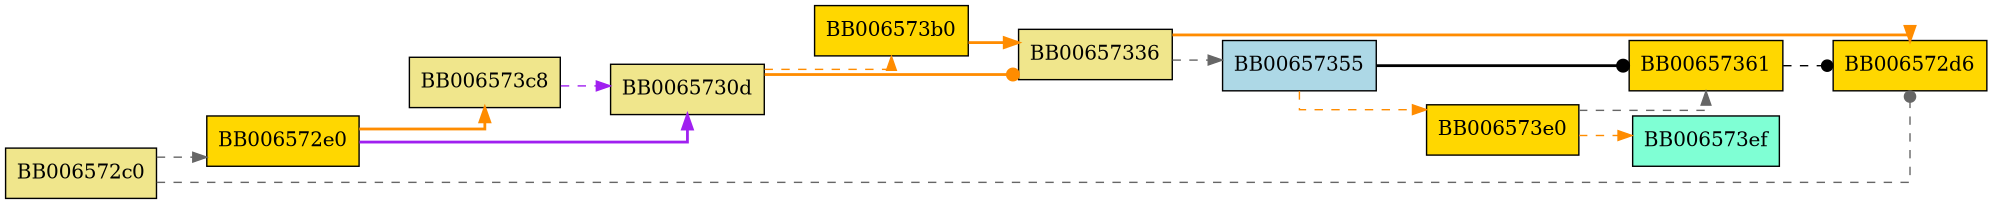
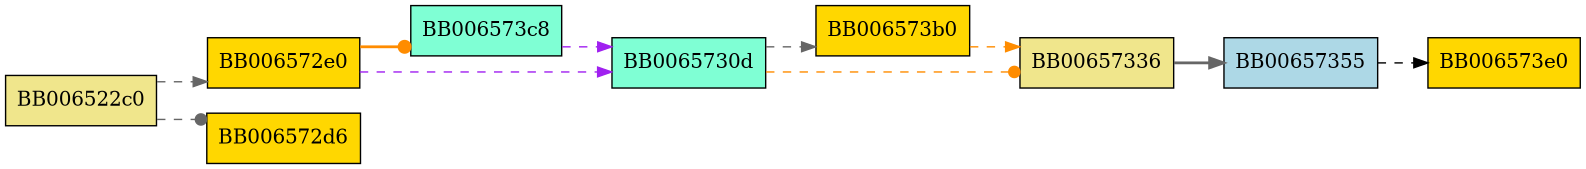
edge "BB00657336" -> "BB006572d6": removed
edge "BB006573b0" -> "BB00657336": style bold -> dashed
edge "BB00657336" -> "BB00657355": style dashed -> bold
node "BB00657361": removed
edge "BB0065730d" -> "BB006573b0": color darkorange -> gray40
edge "BB0065730d" -> "BB00657336": style bold -> dashed
node "BB006573c8": fillcolor khaki -> aquamarine
node "BB0065730d": fillcolor khaki -> aquamarine
edge "BB00657355" -> "BB006573e0": color darkorange -> black
edge "BB006572e0" -> "BB006573c8": arrowhead normal -> dot
node "BB006573ef": removed
edge "BB006572e0" -> "BB0065730d": style bold -> dashed
node "BB006572c0": label "BB006572c0" -> "BB006522c0"
